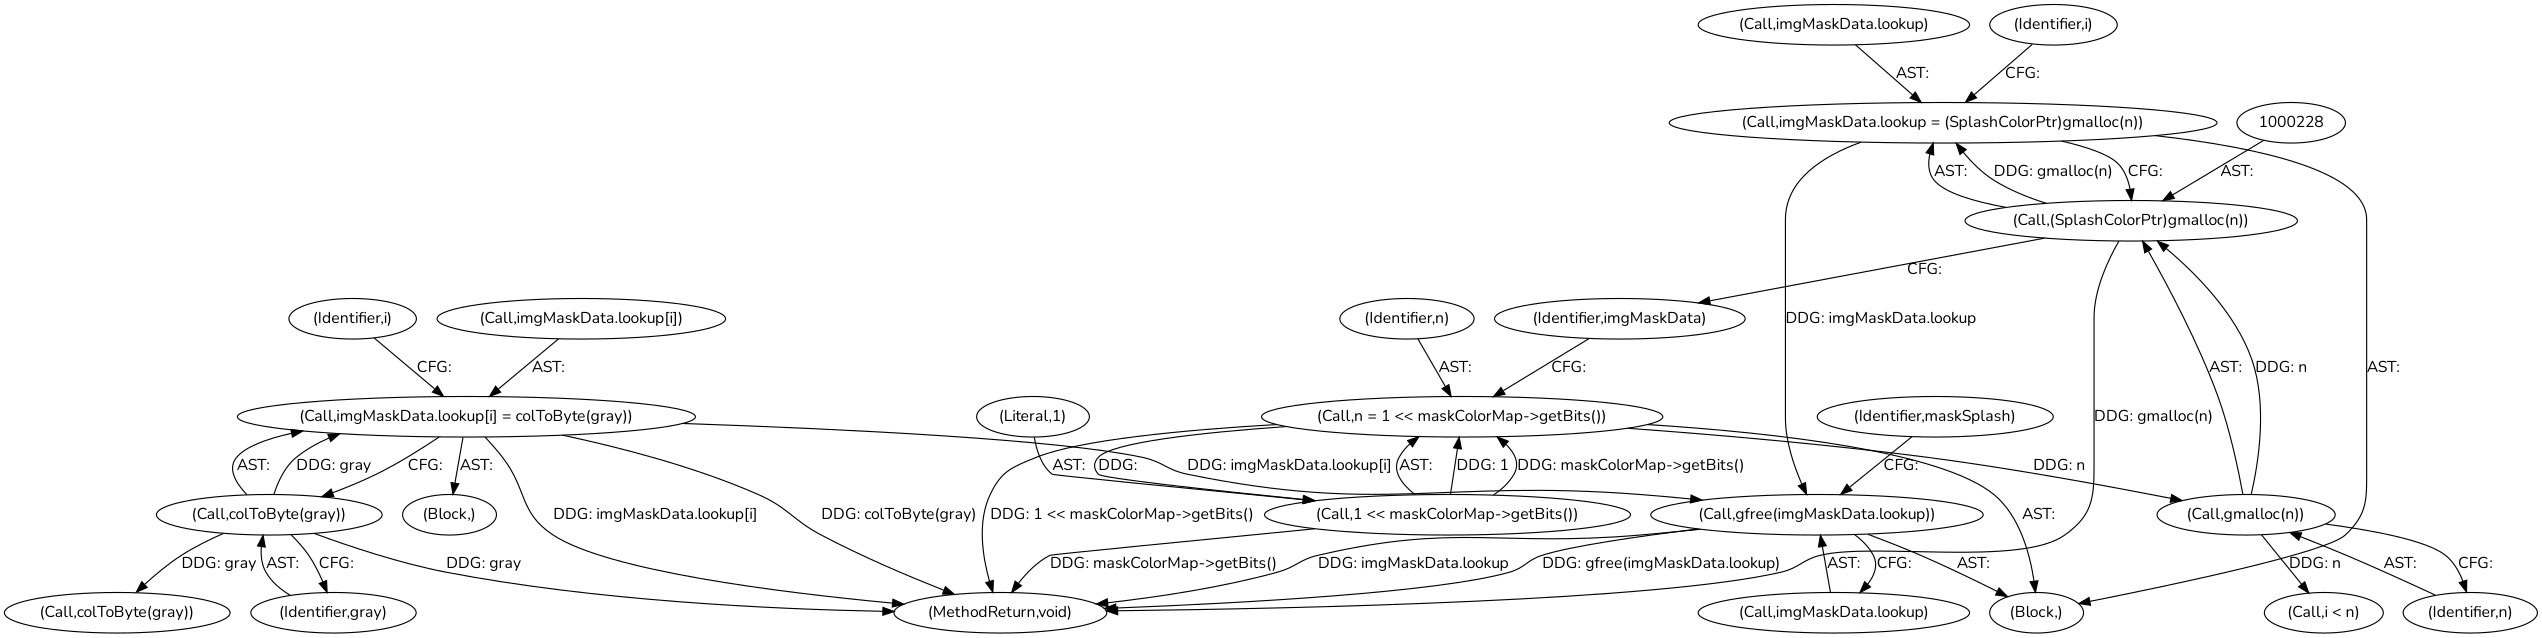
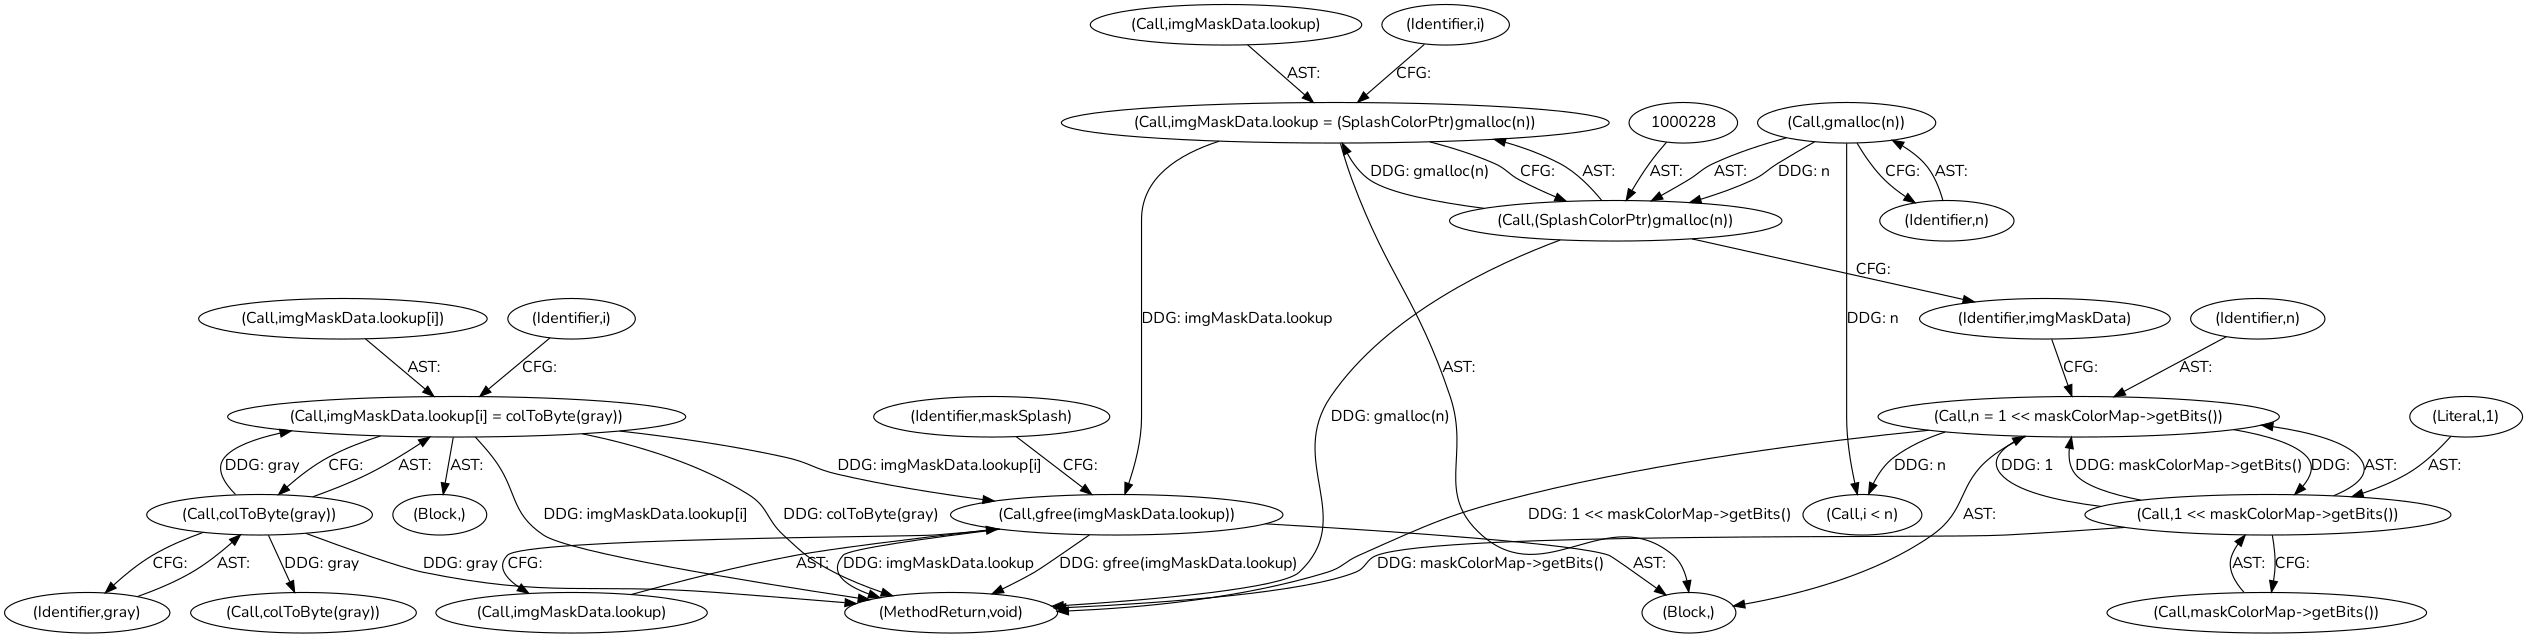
edge "(Call,n = 1 << maskColorMap->getBits())" -> "(Call,gmalloc(n))": now "(Call,n = 1 << maskColorMap->getBits())" -> "(Call,i < n)"
node "(Call,maskColorMap->getBits())": added
